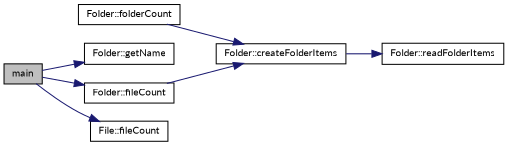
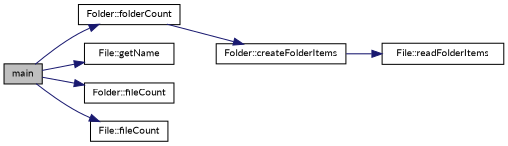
edge "main" -> "Folder::folderCount": added
node "Folder::getName": label "Folder::getName" -> "File::getName"
node "Folder::readFolderItems": label "Folder::readFolderItems" -> "File::readFolderItems"
edge "Folder::fileCount" -> "Folder::createFolderItems": removed
